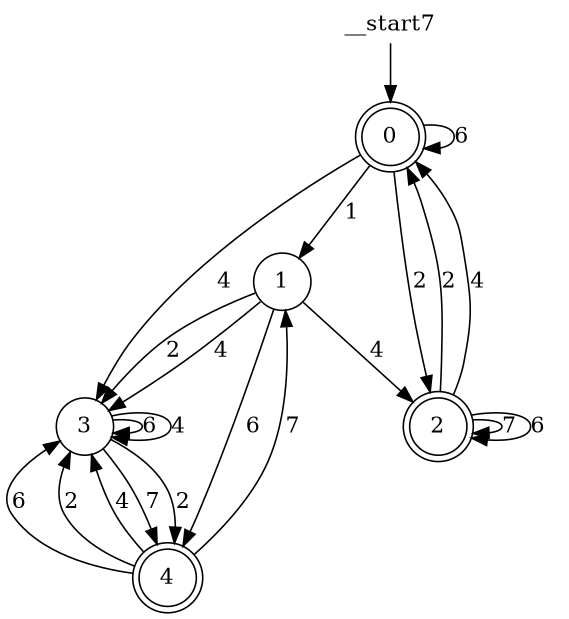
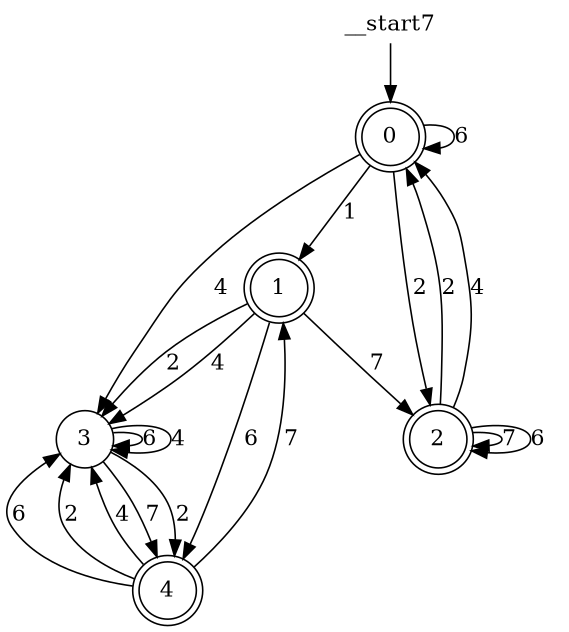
node "1": shape circle -> doublecircle
edge "1" -> "2": label "4" -> "7"
